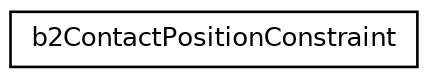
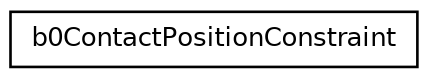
node "b2ContactPositionConstraint": label "b2ContactPositionConstraint" -> "b0ContactPositionConstraint"
